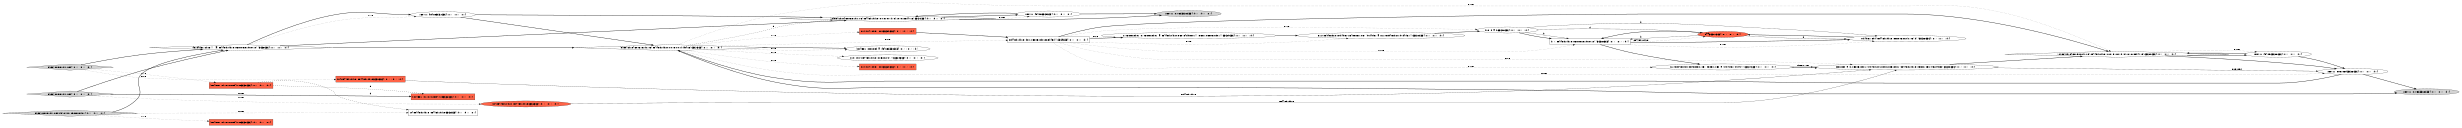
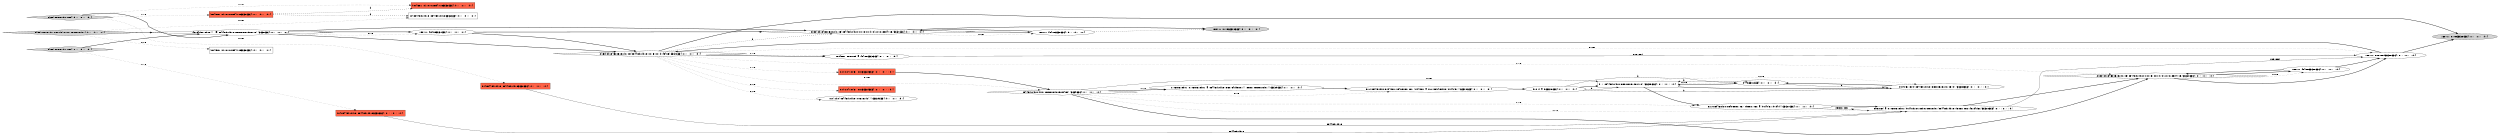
edge "return false@@@8@@@['0', '0', '1']" -> "return true@@@11@@@['0', '0', '1']": style bold -> dashed
edge "callBinding.isTypeCoercionEnabled()@@@9@@@['1', '1', '0']" -> "int i = 0@@@12@@@['1', '1', '0']": removed, label "true"
node "i++@@@14@@@['1', '1', '0']": fillcolor tomato -> white
node "callBinding.isTypeCoercionEnabled()@@@9@@@['1', '1', '0']": shape box -> diamond
edge "i < callBinding.getOperandCount()@@@13@@@['1', '1', '0']" -> "i++@@@14@@@['1', '1', '0']": label "callBinding" -> "true"
edge "callBinding.isTypeCoercionEnabled()@@@9@@@['1', '1', '0']" -> "i < callBinding.getOperandCount()@@@13@@@['1', '1', '0']": style dotted -> solid
edge "boolean coerced = false@@@8@@@['1', '1', '0']" -> "return coerced@@@25@@@['1', '1', '0']": added, label "coerced"
edge "checkOperandTypes['1', '0', '0']" -> "boolean throwOnFailure@@@2@@@['1', '0', '0']": now "checkOperandTypes['0', '1', '0']" -> "boolean throwOnFailure@@@2@@@['1', '0', '0']"
edge "checkOperandTypes['0', '1', '0']" -> "boolean throwOnFailure@@@2@@@['0', '1', '0']": style bold -> dotted
node "SqlCallBinding callBinding@@@2@@@['0', '1', '0']": shape ellipse -> box
node "boolean throwOnFailure@@@2@@@['0', '0', '1']": fillcolor tomato -> white
